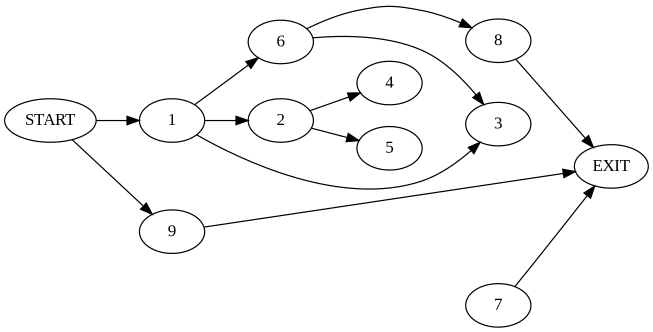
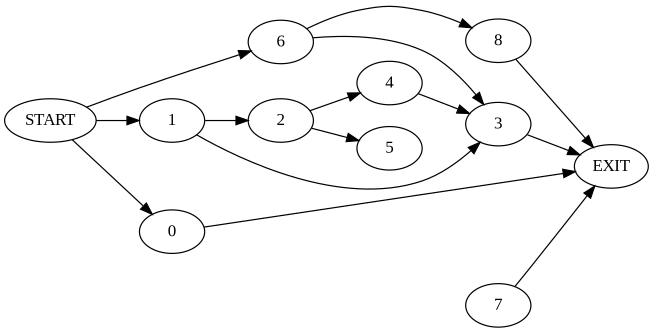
edge "1" -> "6": now "START" -> "6"
edge "4" -> "3": added
edge "3" -> "EXIT": added
node "9": label "9" -> "0"
